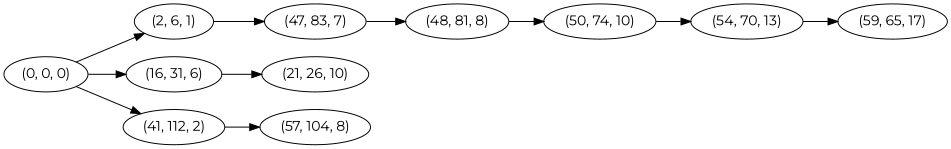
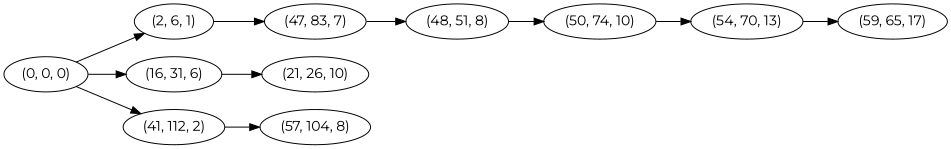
node "(48, 81, 8)": label "(48, 81, 8)" -> "(48, 51, 8)"
